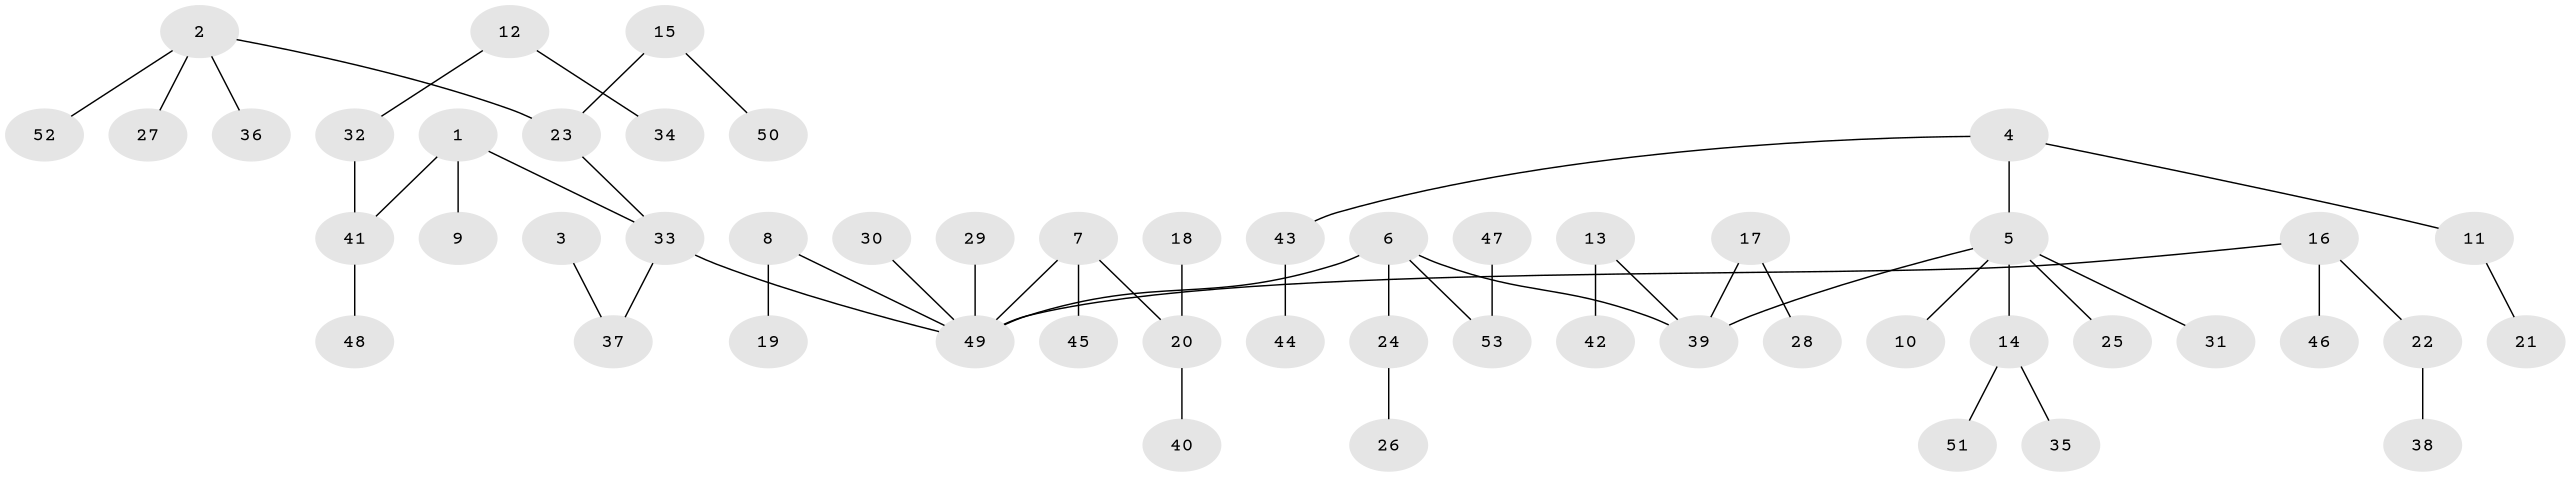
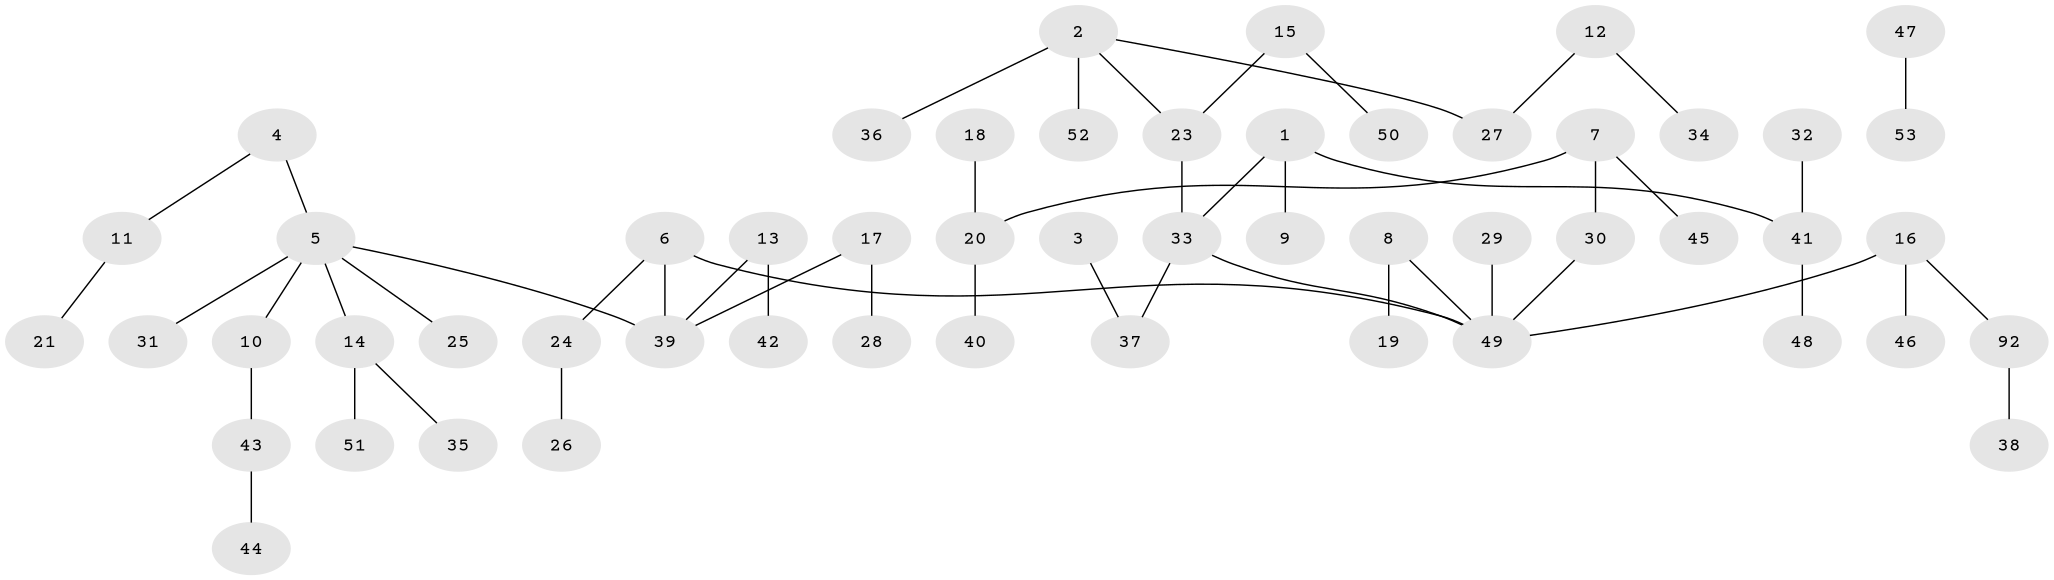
edge "12" -- "32": now "12" -- "27"
edge "4" -- "43": now "10" -- "43"
edge "7" -- "49": now "7" -- "30"
edge "6" -- "53": removed
node "22": label "22" -> "92"
